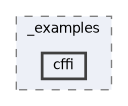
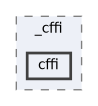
cluster "_examples": label "_examples" -> "_cffi"
